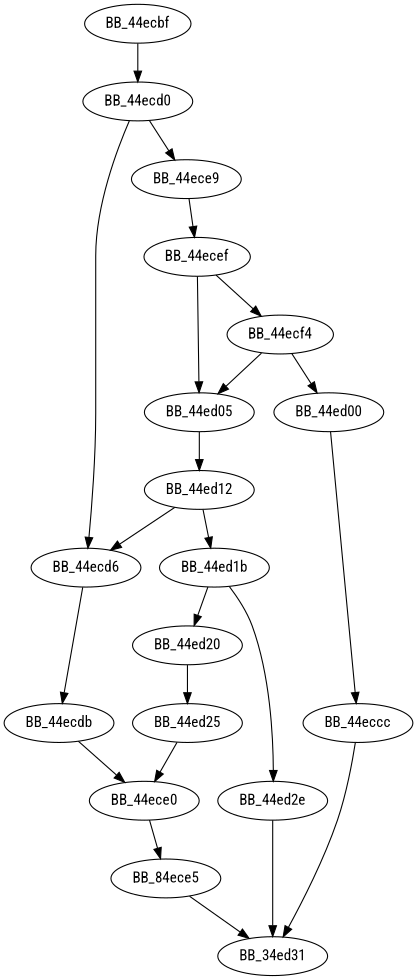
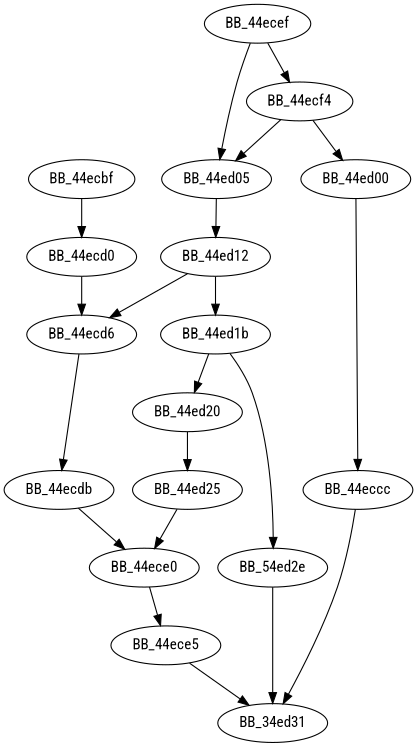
node "BB_44ece9": removed
node "BB_44ed2e": label "BB_44ed2e" -> "BB_54ed2e"
node "BB_84ece5": label "BB_84ece5" -> "BB_44ece5"
